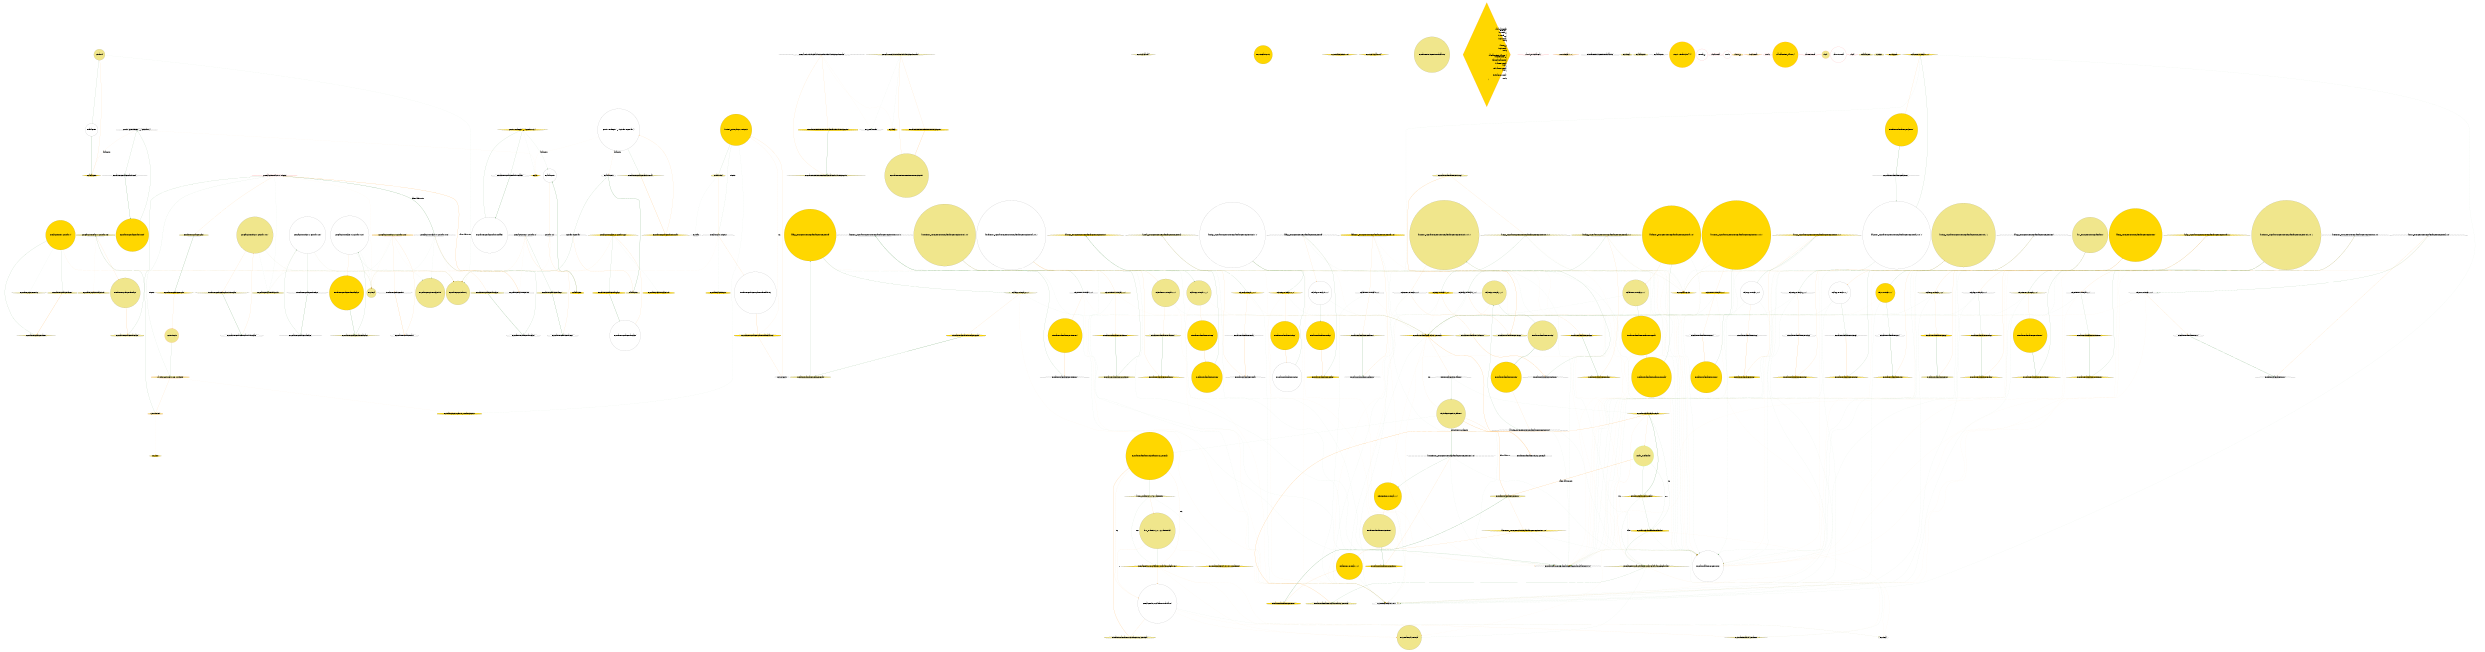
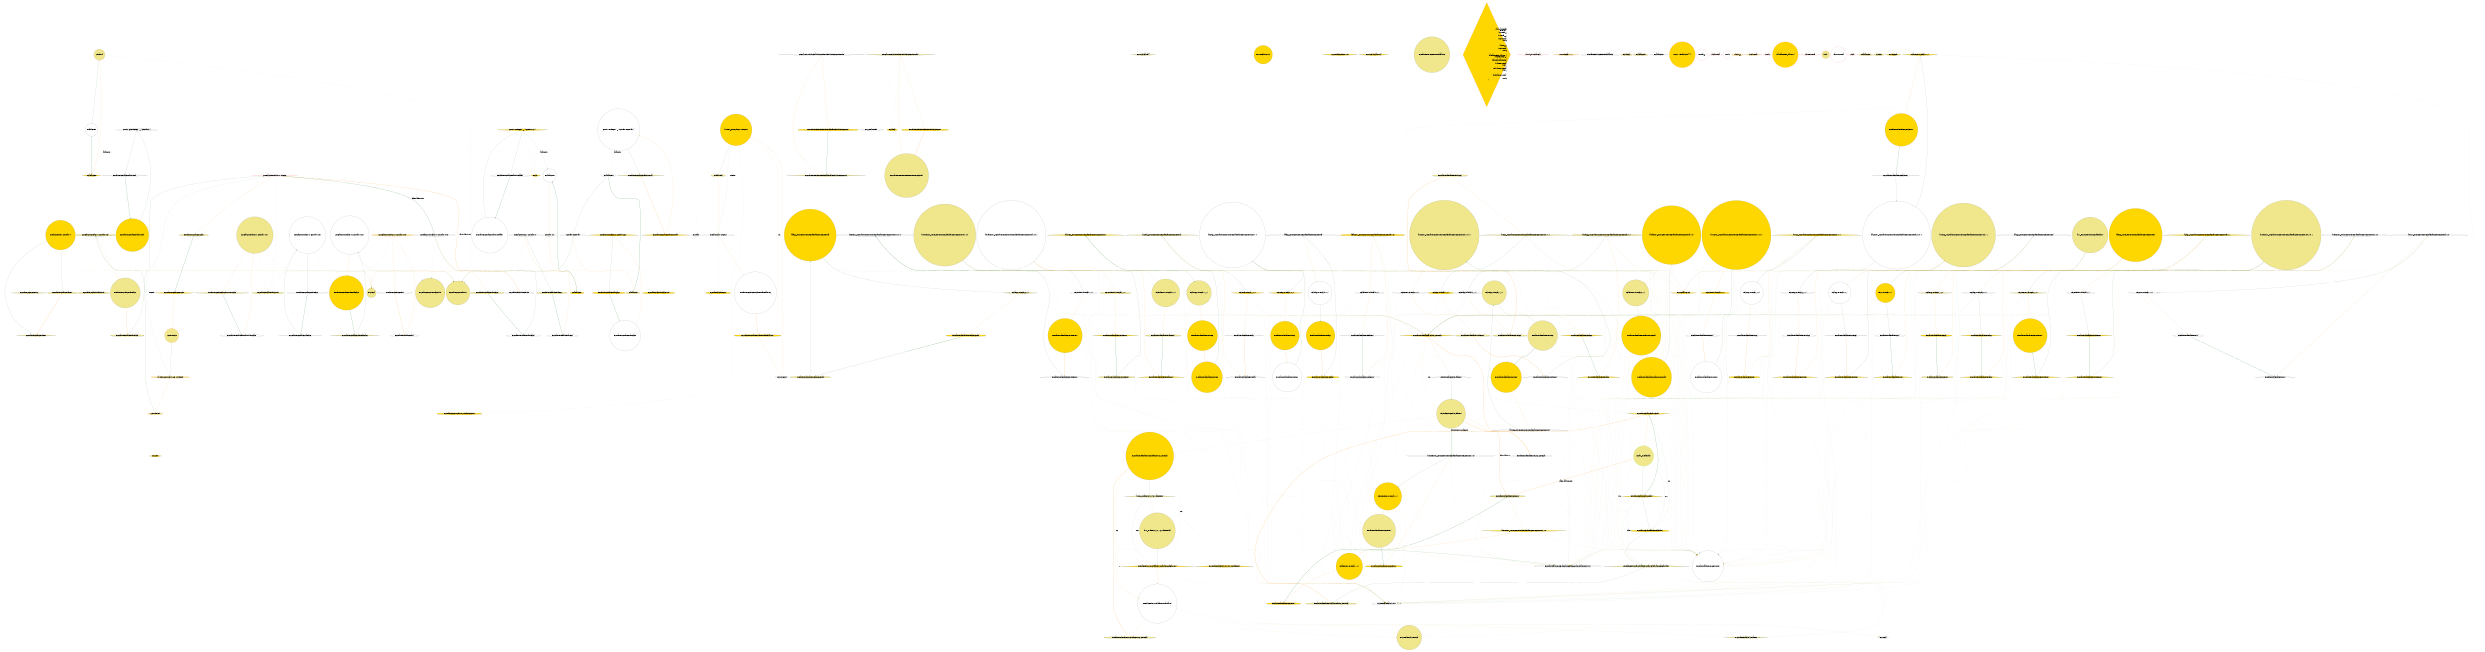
node "Exit Humanizer.Tests.DateHumanizeTests.OneYearFromNow()": fillcolor khaki -> white
node "Entry Humanizer.Tests.DateHumanizeTests.AFewDaysAgo()": label "Entry Humanizer.Tests.DateHumanizeTests.AFewDaysAgo()" -> "Entry Minute.Tests.DateHumanizeTests.AFewDaysAgo()"
node "Entry Humanizer.Tests.DateHumanizeTests.HoursFromNow()": fillcolor gold -> white
